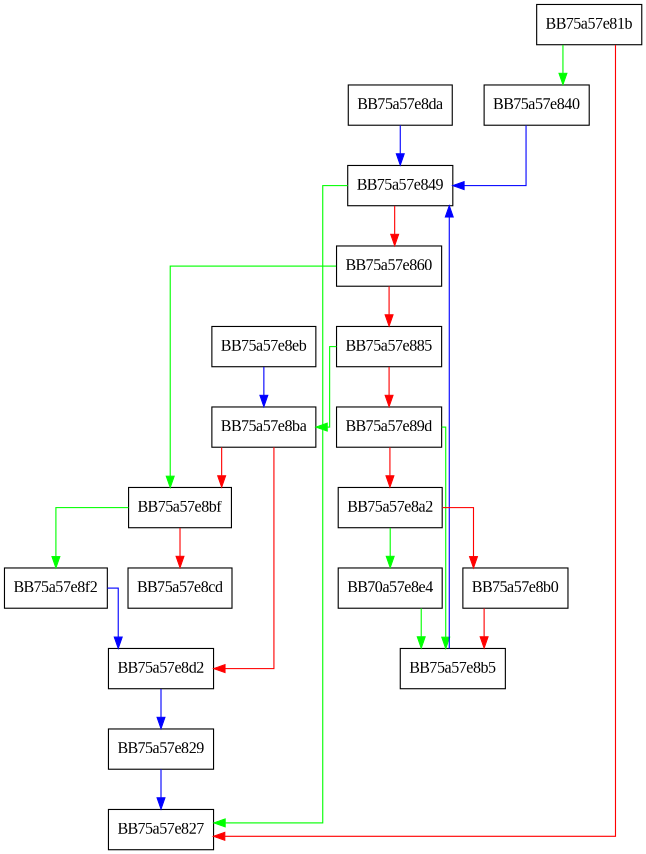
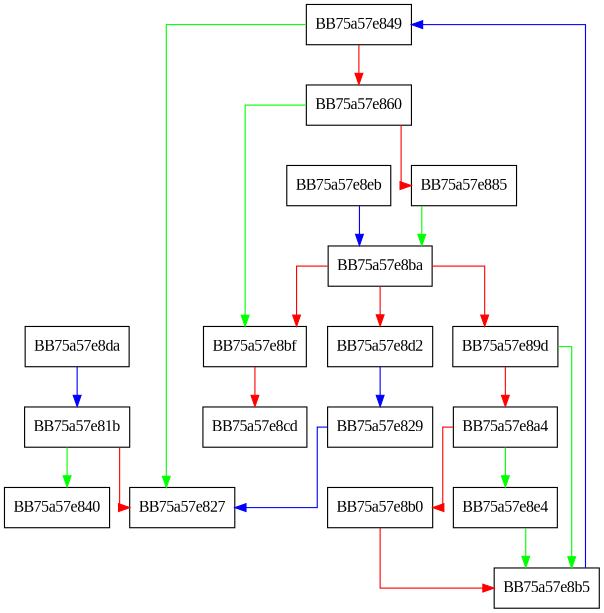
edge "BB75a57e8da" -> "BB75a57e849": now "BB75a57e8da" -> "BB75a57e81b"
edge "BB75a57e840" -> "BB75a57e849": removed
edge "BB75a57e885" -> "BB75a57e89d": now "BB75a57e8ba" -> "BB75a57e89d"
node "BB75a57e8a2": label "BB75a57e8a2" -> "BB75a57e8a4"
node "BB75a57e8f2": removed
node "BB70a57e8e4": label "BB70a57e8e4" -> "BB75a57e8e4"
